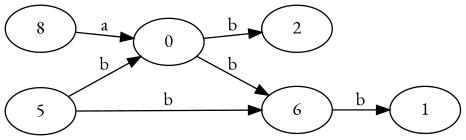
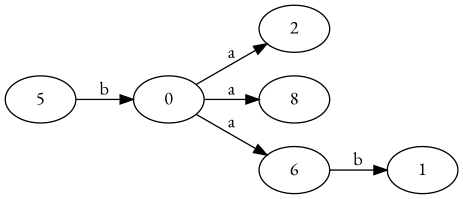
edge "0" -> "2": label "b" -> "a"
edge "8" -> "0": reversed
edge "0" -> "6": label "b" -> "a"
edge "5" -> "6": removed, label "b"
